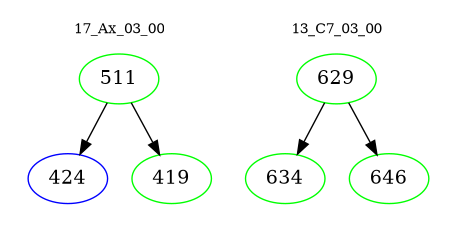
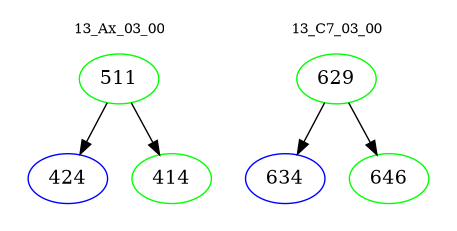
cluster "17_Ax_03_00": label "17_Ax_03_00" -> "13_Ax_03_00"
node "419": label "419" -> "414"
node "634": color green -> blue
